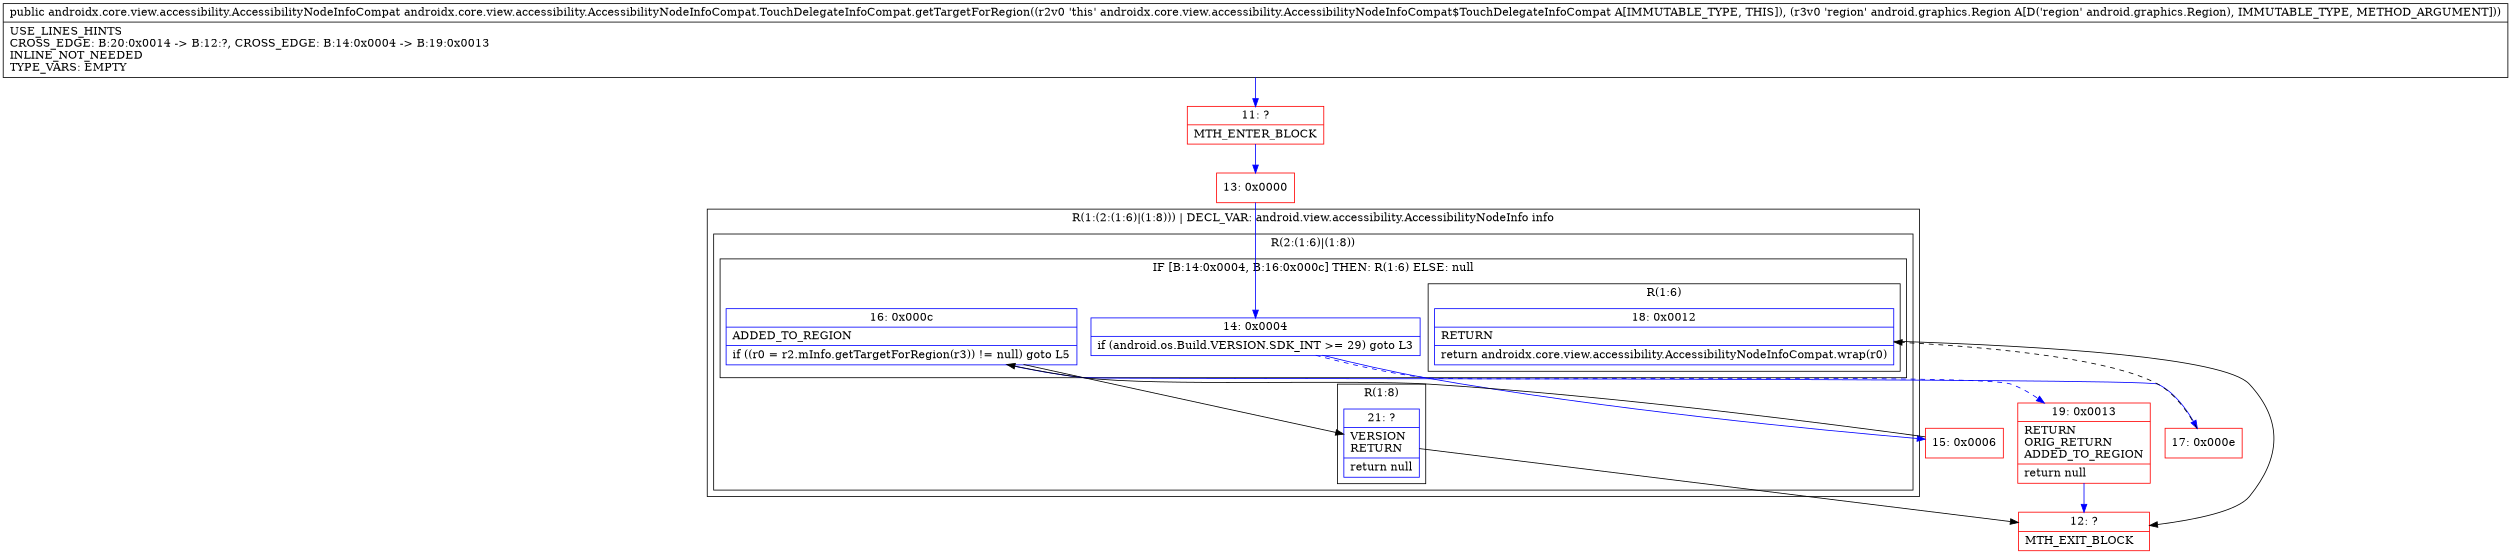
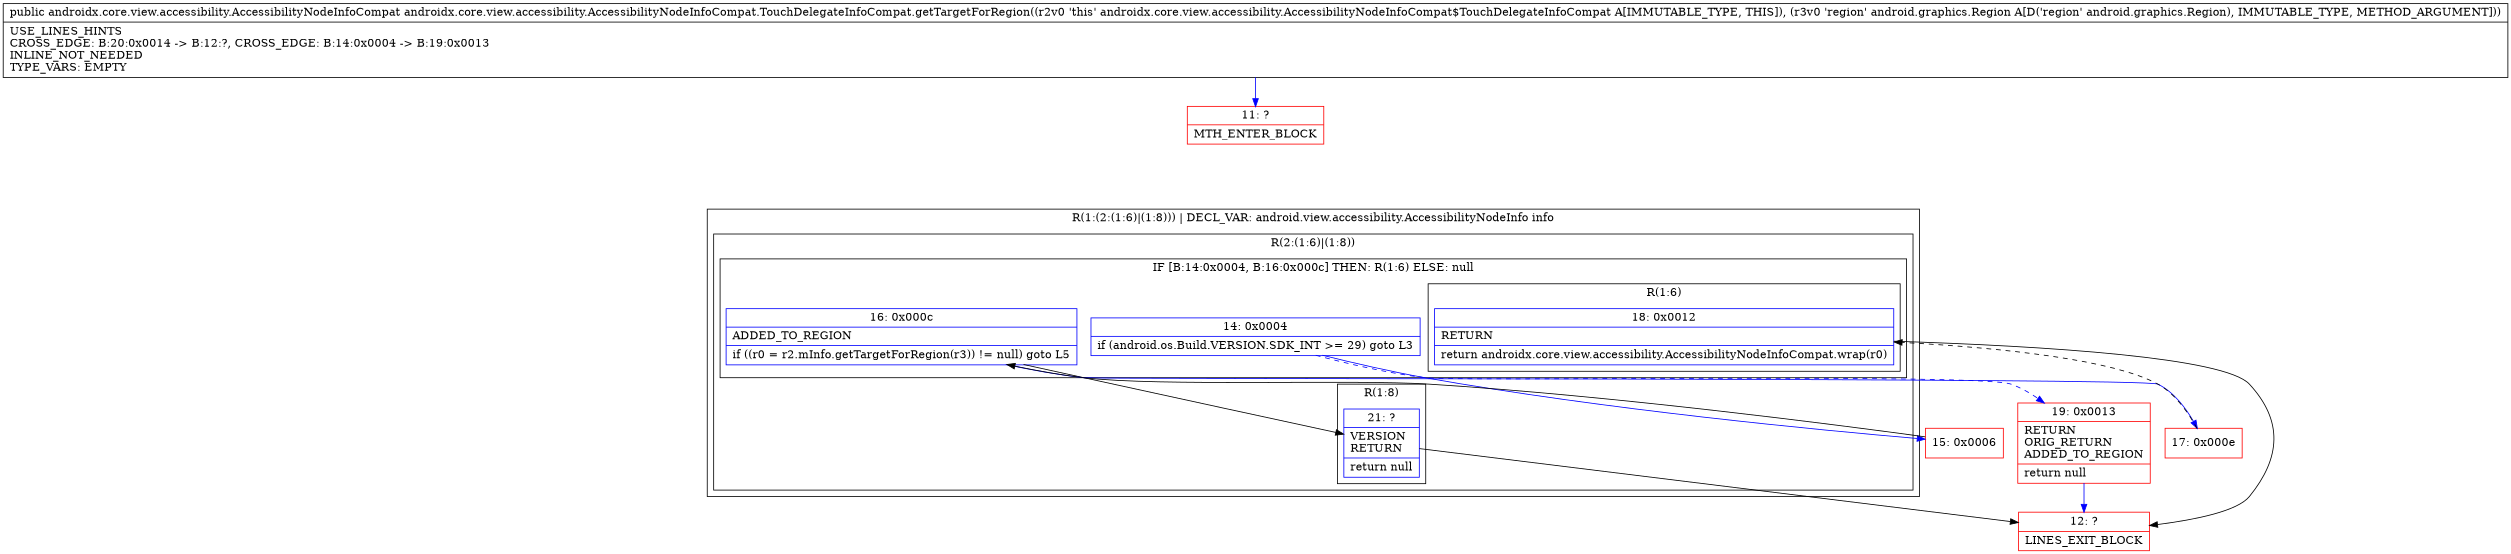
node "13: 0x0000": removed
node "12: ?": text "MTH_EXIT_BLOCK" -> "LINES_EXIT_BLOCK"
